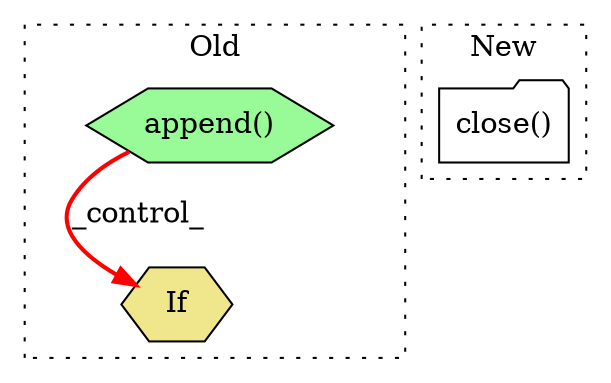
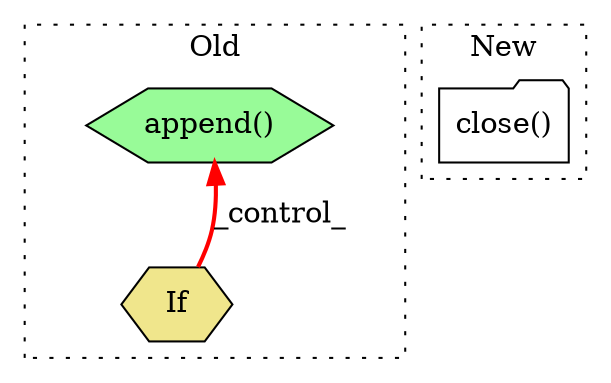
edge "append()" -> "If": reversed
